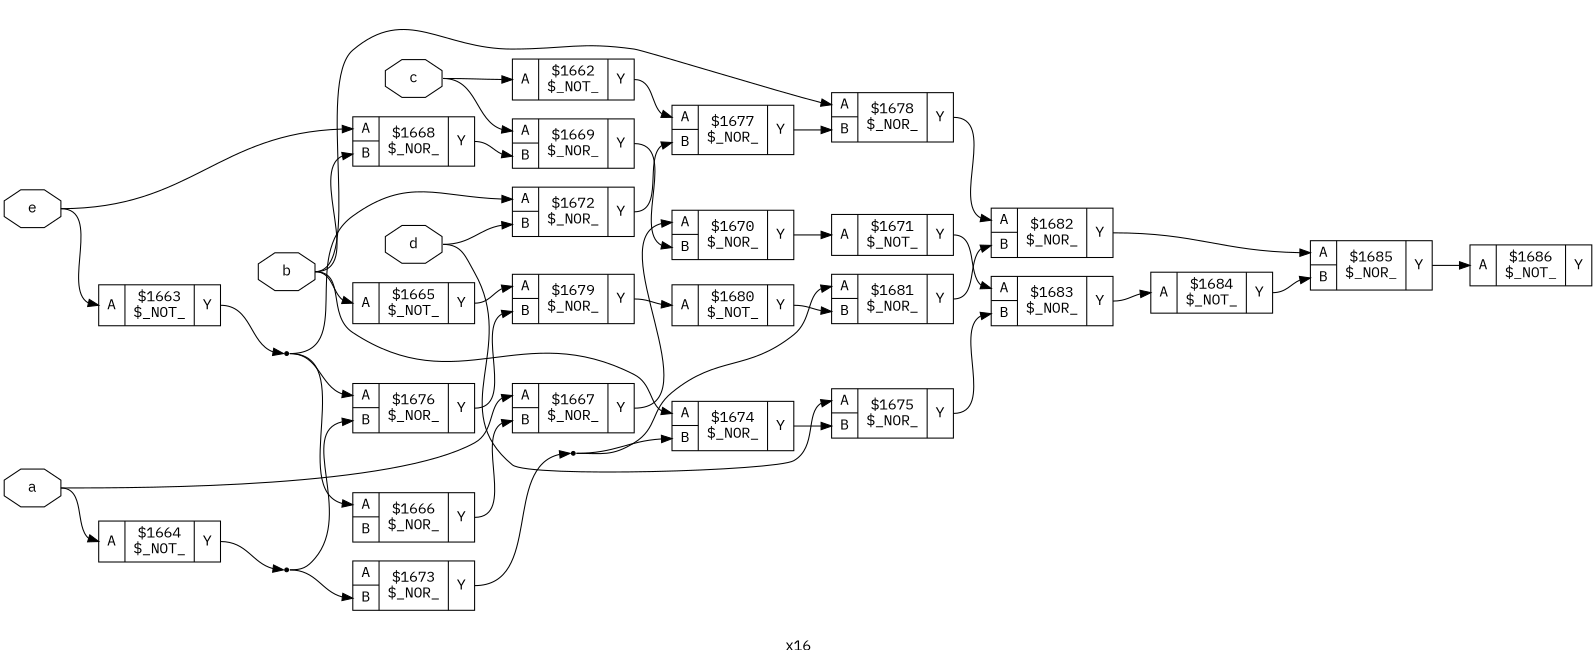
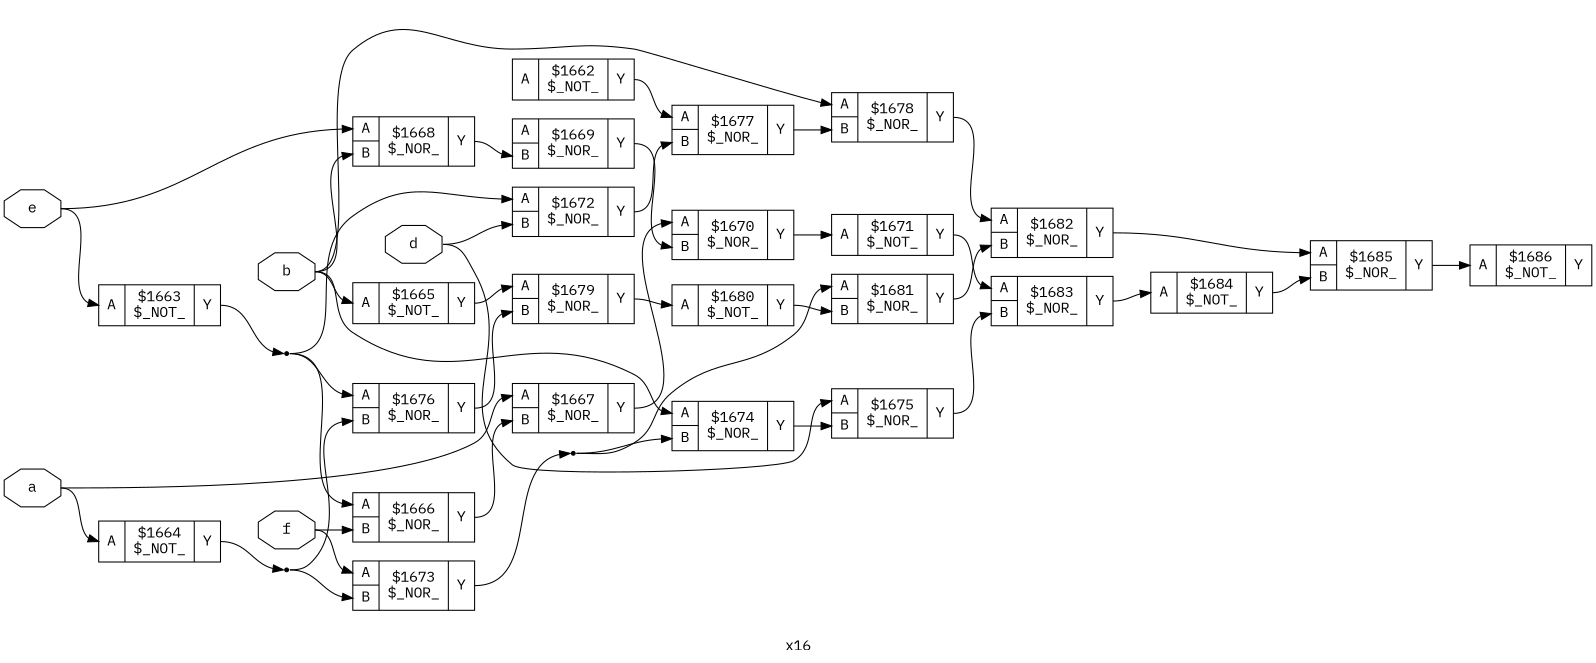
node "c": removed
node "f": added
